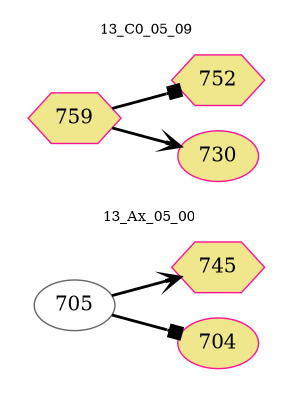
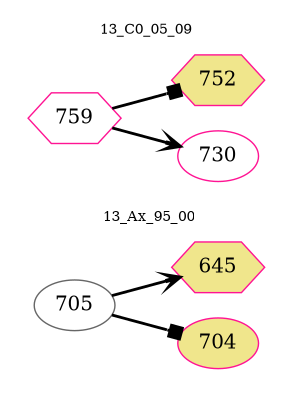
node "759": fillcolor khaki -> white
node "730": fillcolor khaki -> white
cluster "13_Ax_05_00": label "13_Ax_05_00" -> "13_Ax_95_00"
node "745": label "745" -> "645"
